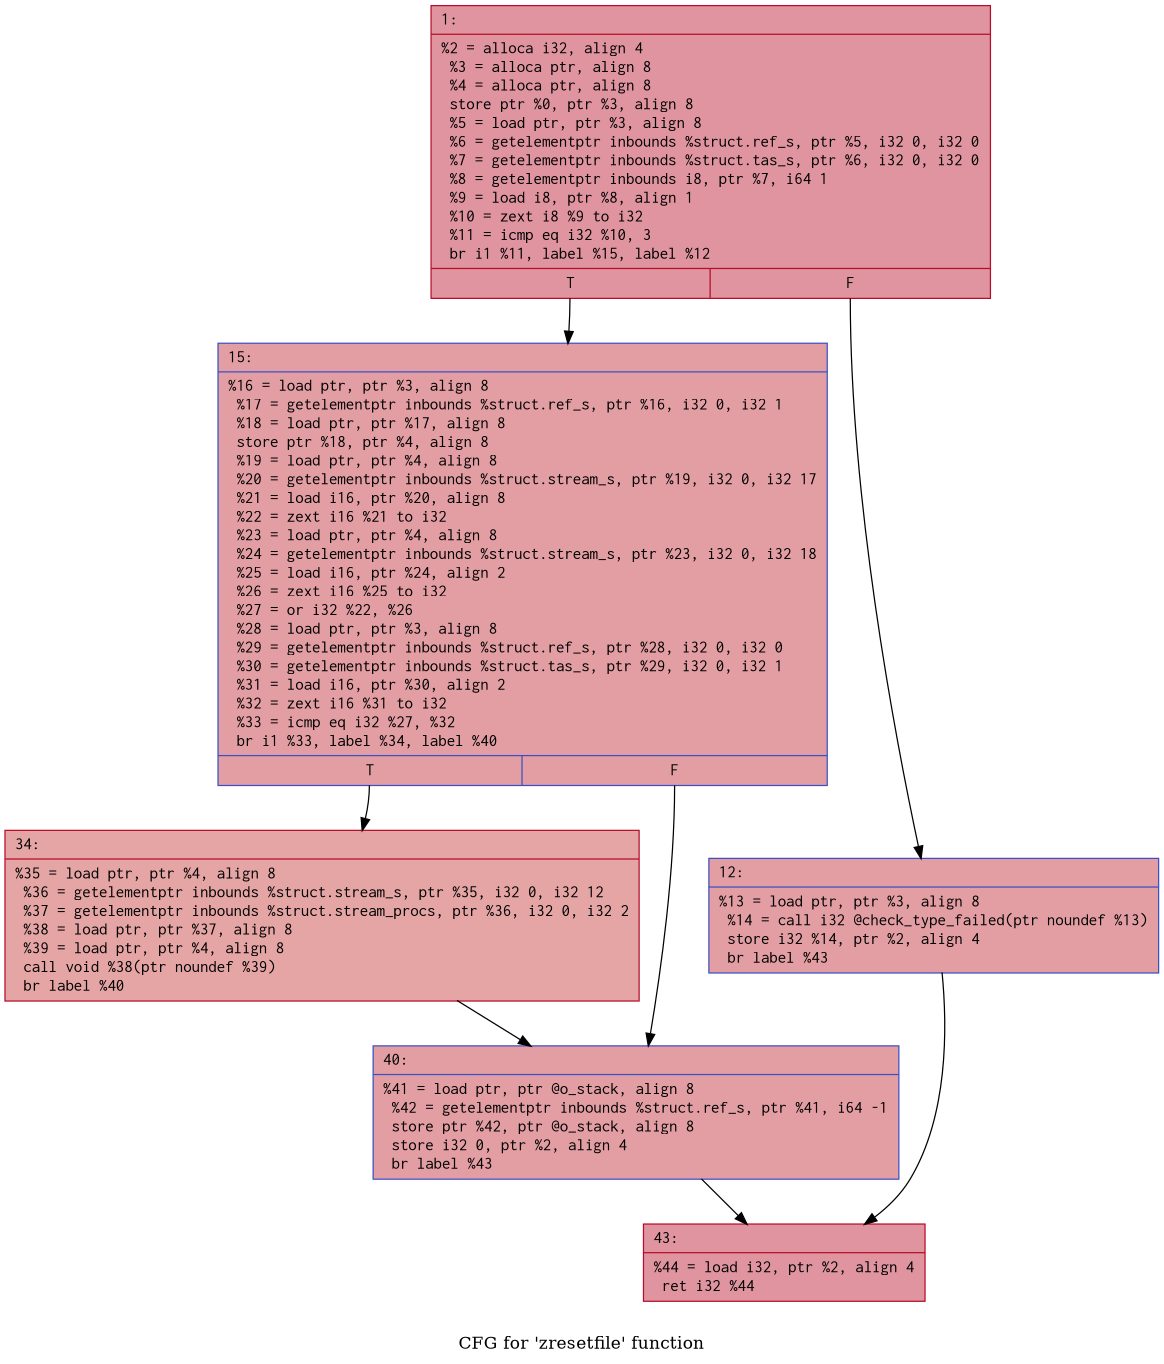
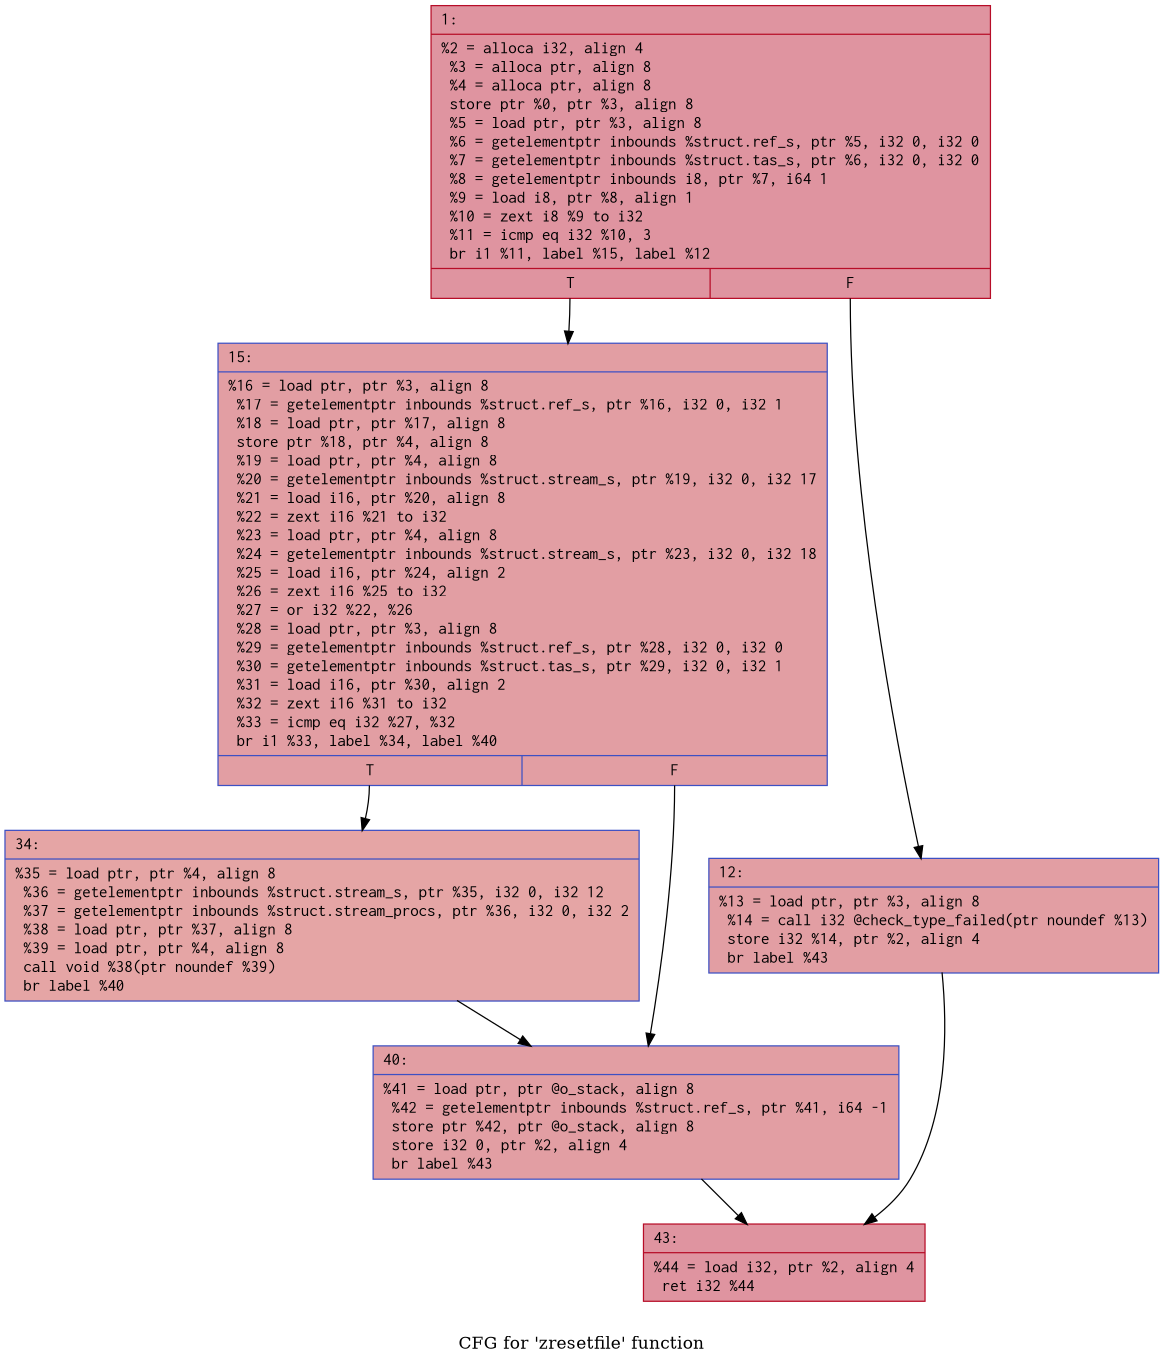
node "34:": color #b70d28ff -> #3d50c3ff
